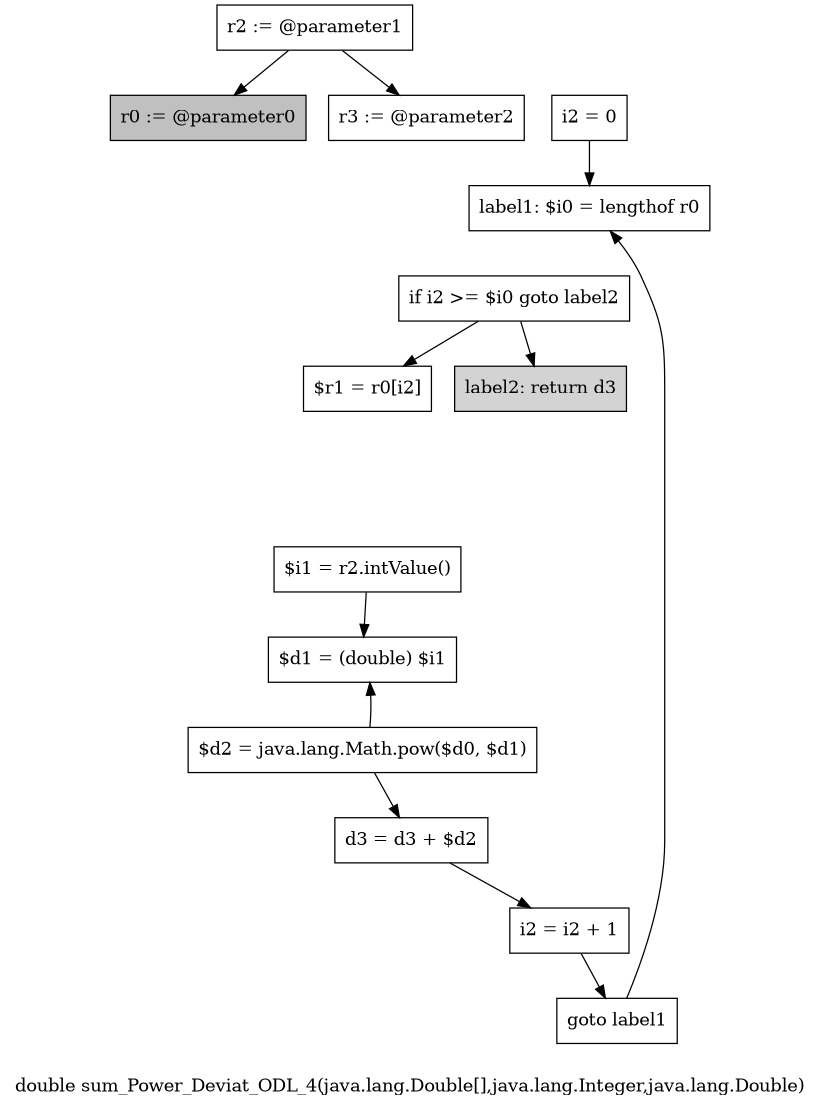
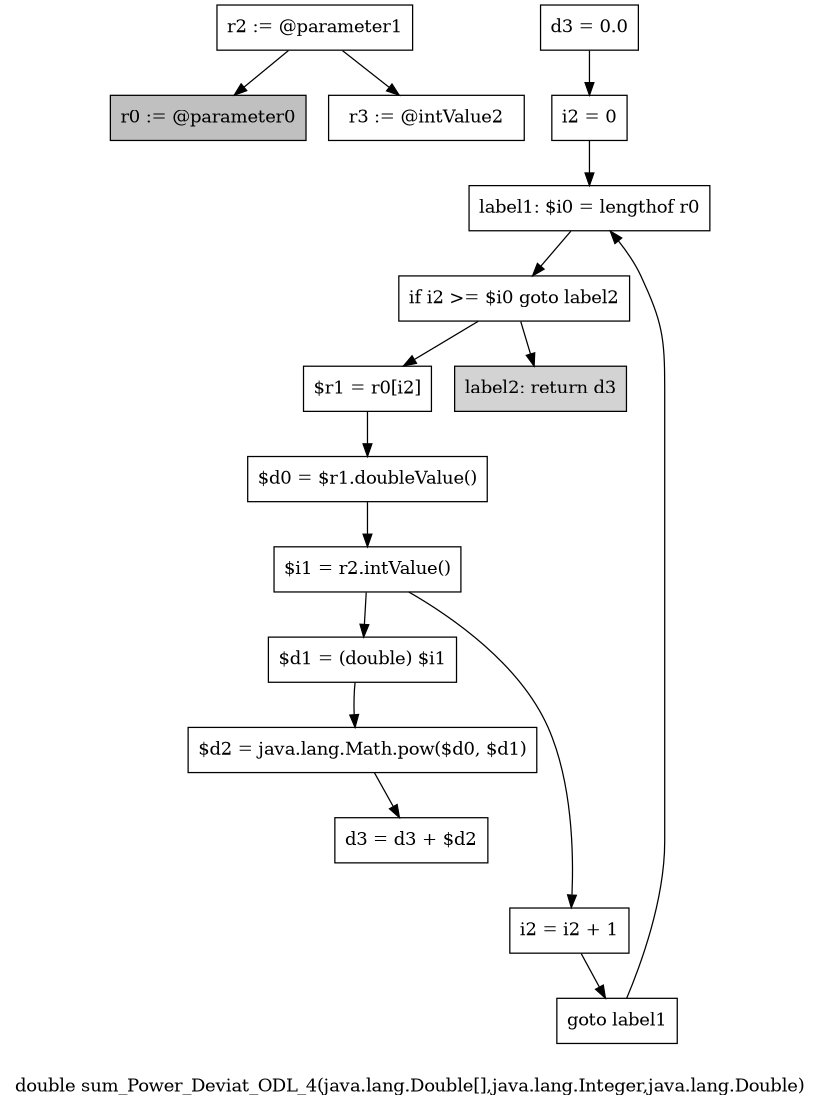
node "d3 = 0.0": added
node "r3 := @parameter2": label "r3 := @parameter2" -> "r3 := @intValue2"
edge "label1: $i0 = lengthof r0" -> "if i2 >= $i0 goto label2": added
node "$d0 = $r1.doubleValue()": added
edge "$d2 = java.lang.Math.pow($d0, $d1)" -> "$d1 = (double) $i1": reversed
edge "d3 = d3 + $d2" -> "i2 = i2 + 1": now "$i1 = r2.intValue()" -> "i2 = i2 + 1"
